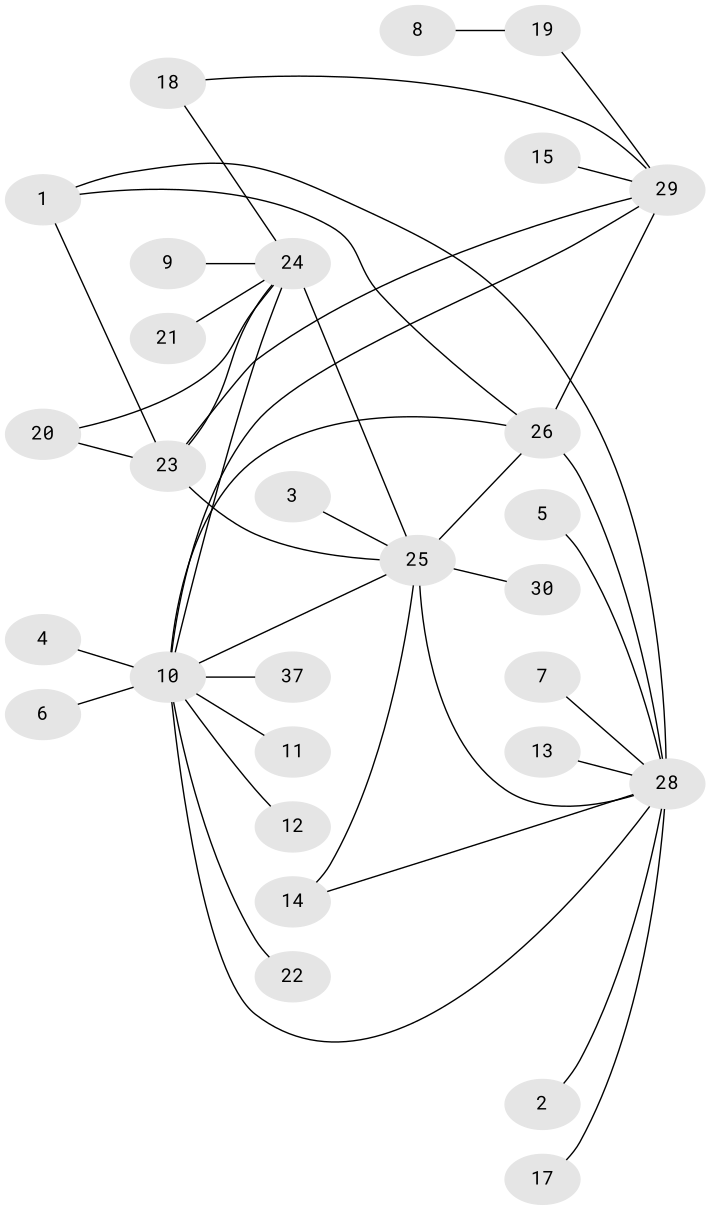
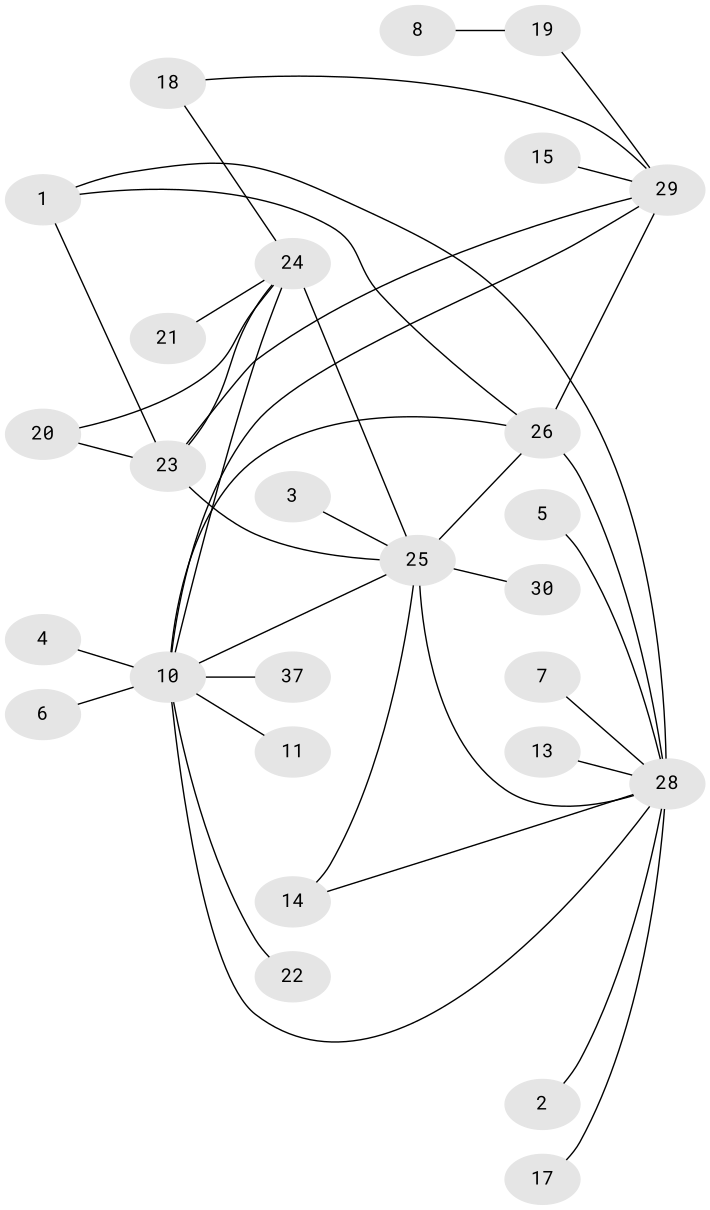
node "9": removed
node "12": removed
